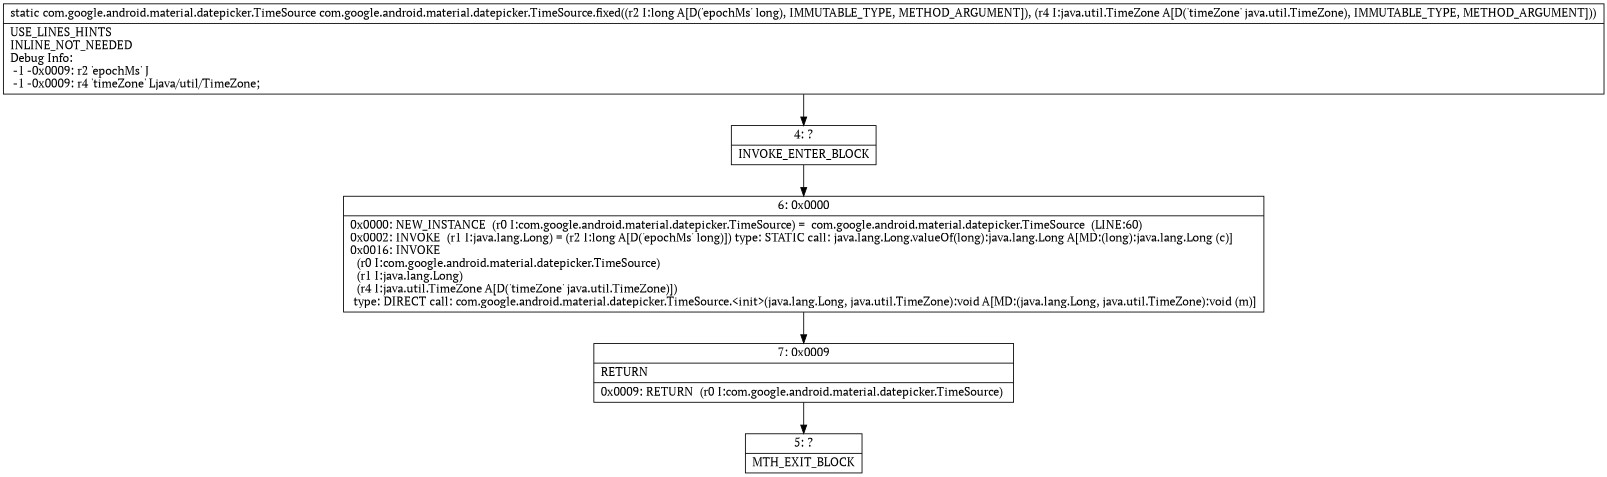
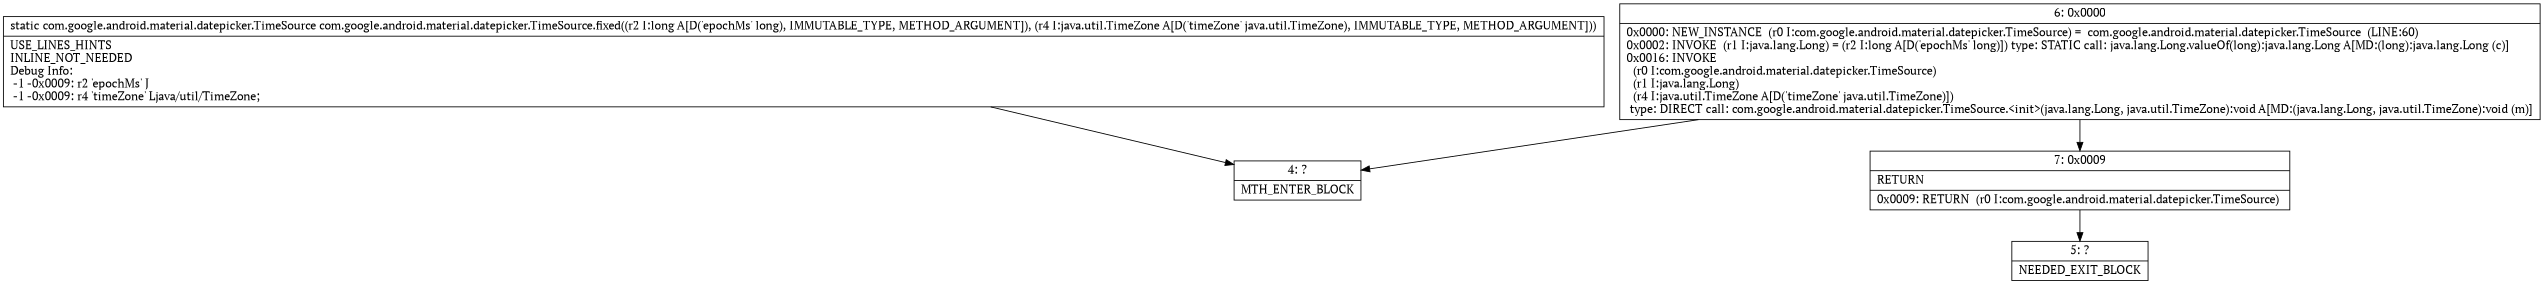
node "4: ?": text "INVOKE_ENTER_BLOCK" -> "MTH_ENTER_BLOCK"
edge "4: ?" -> "6: 0x0000": reversed
node "5: ?": text "MTH_EXIT_BLOCK" -> "NEEDED_EXIT_BLOCK"
